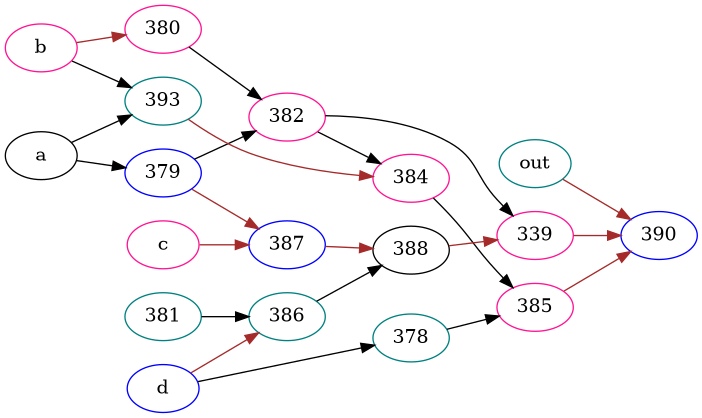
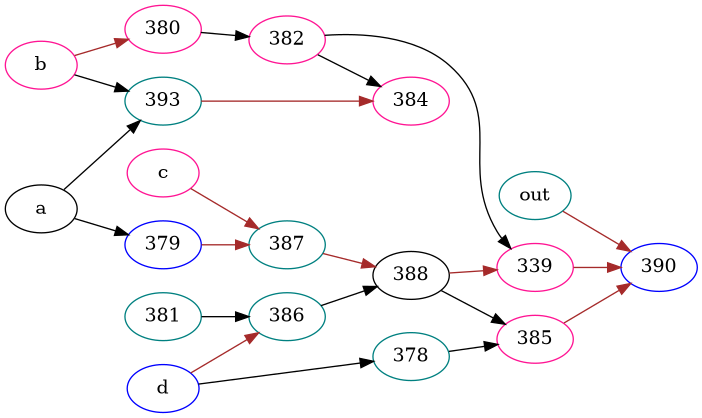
edge "379" -> "382": removed
edge "384" -> "385": now "388" -> "385"
node "387": color blue -> teal
